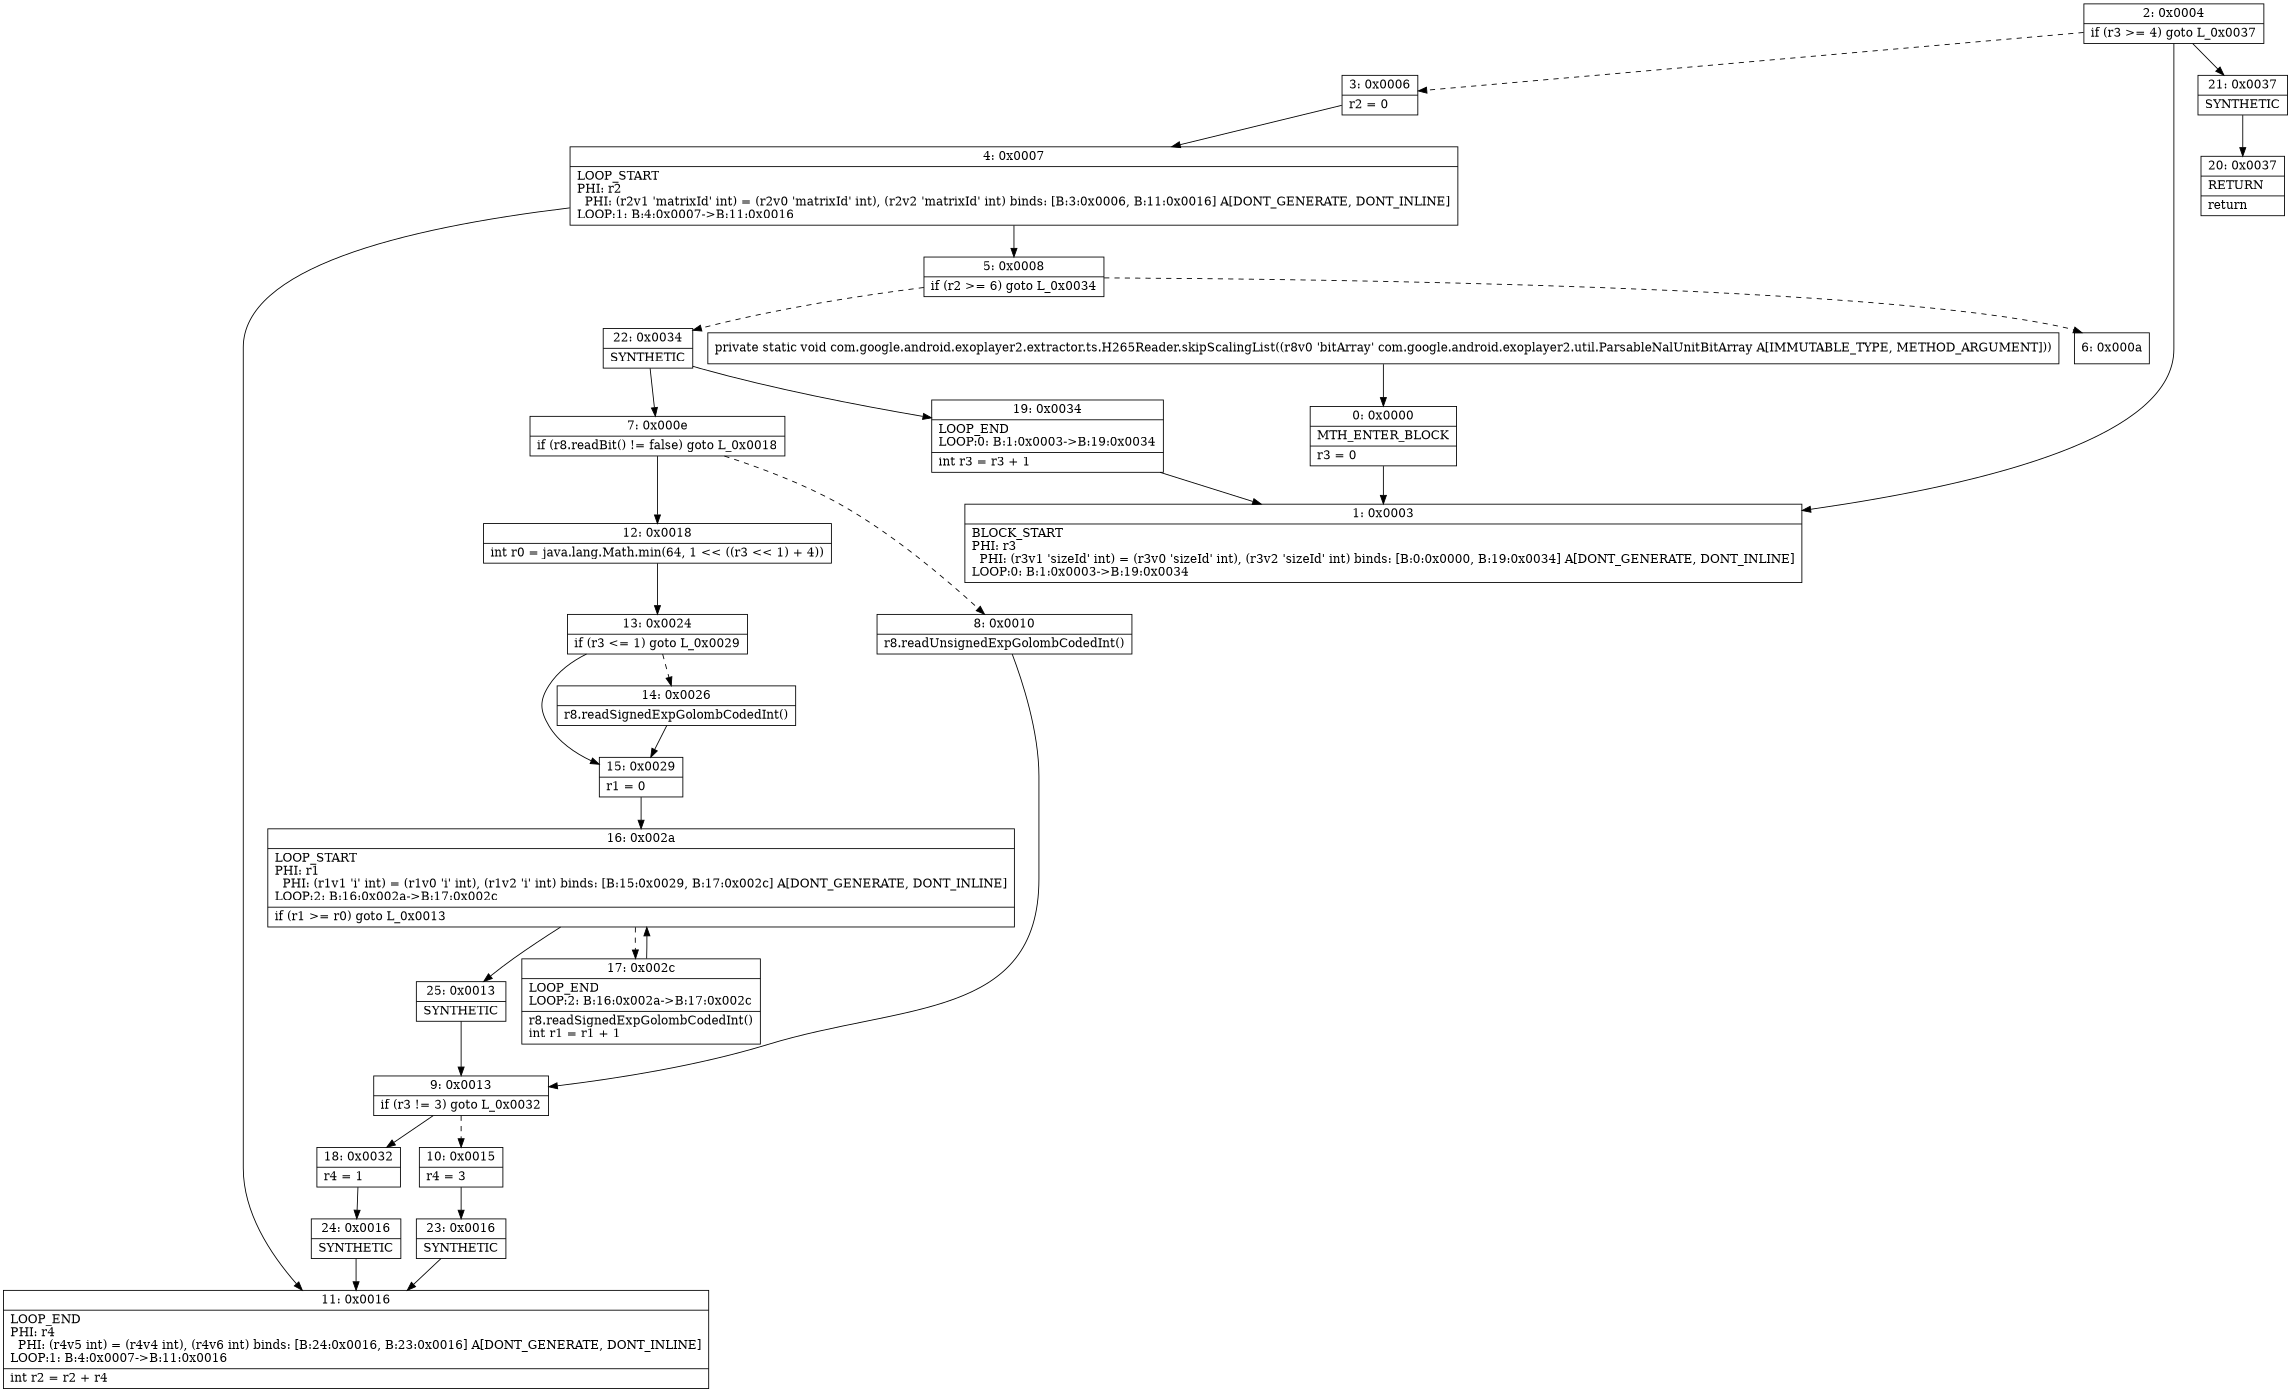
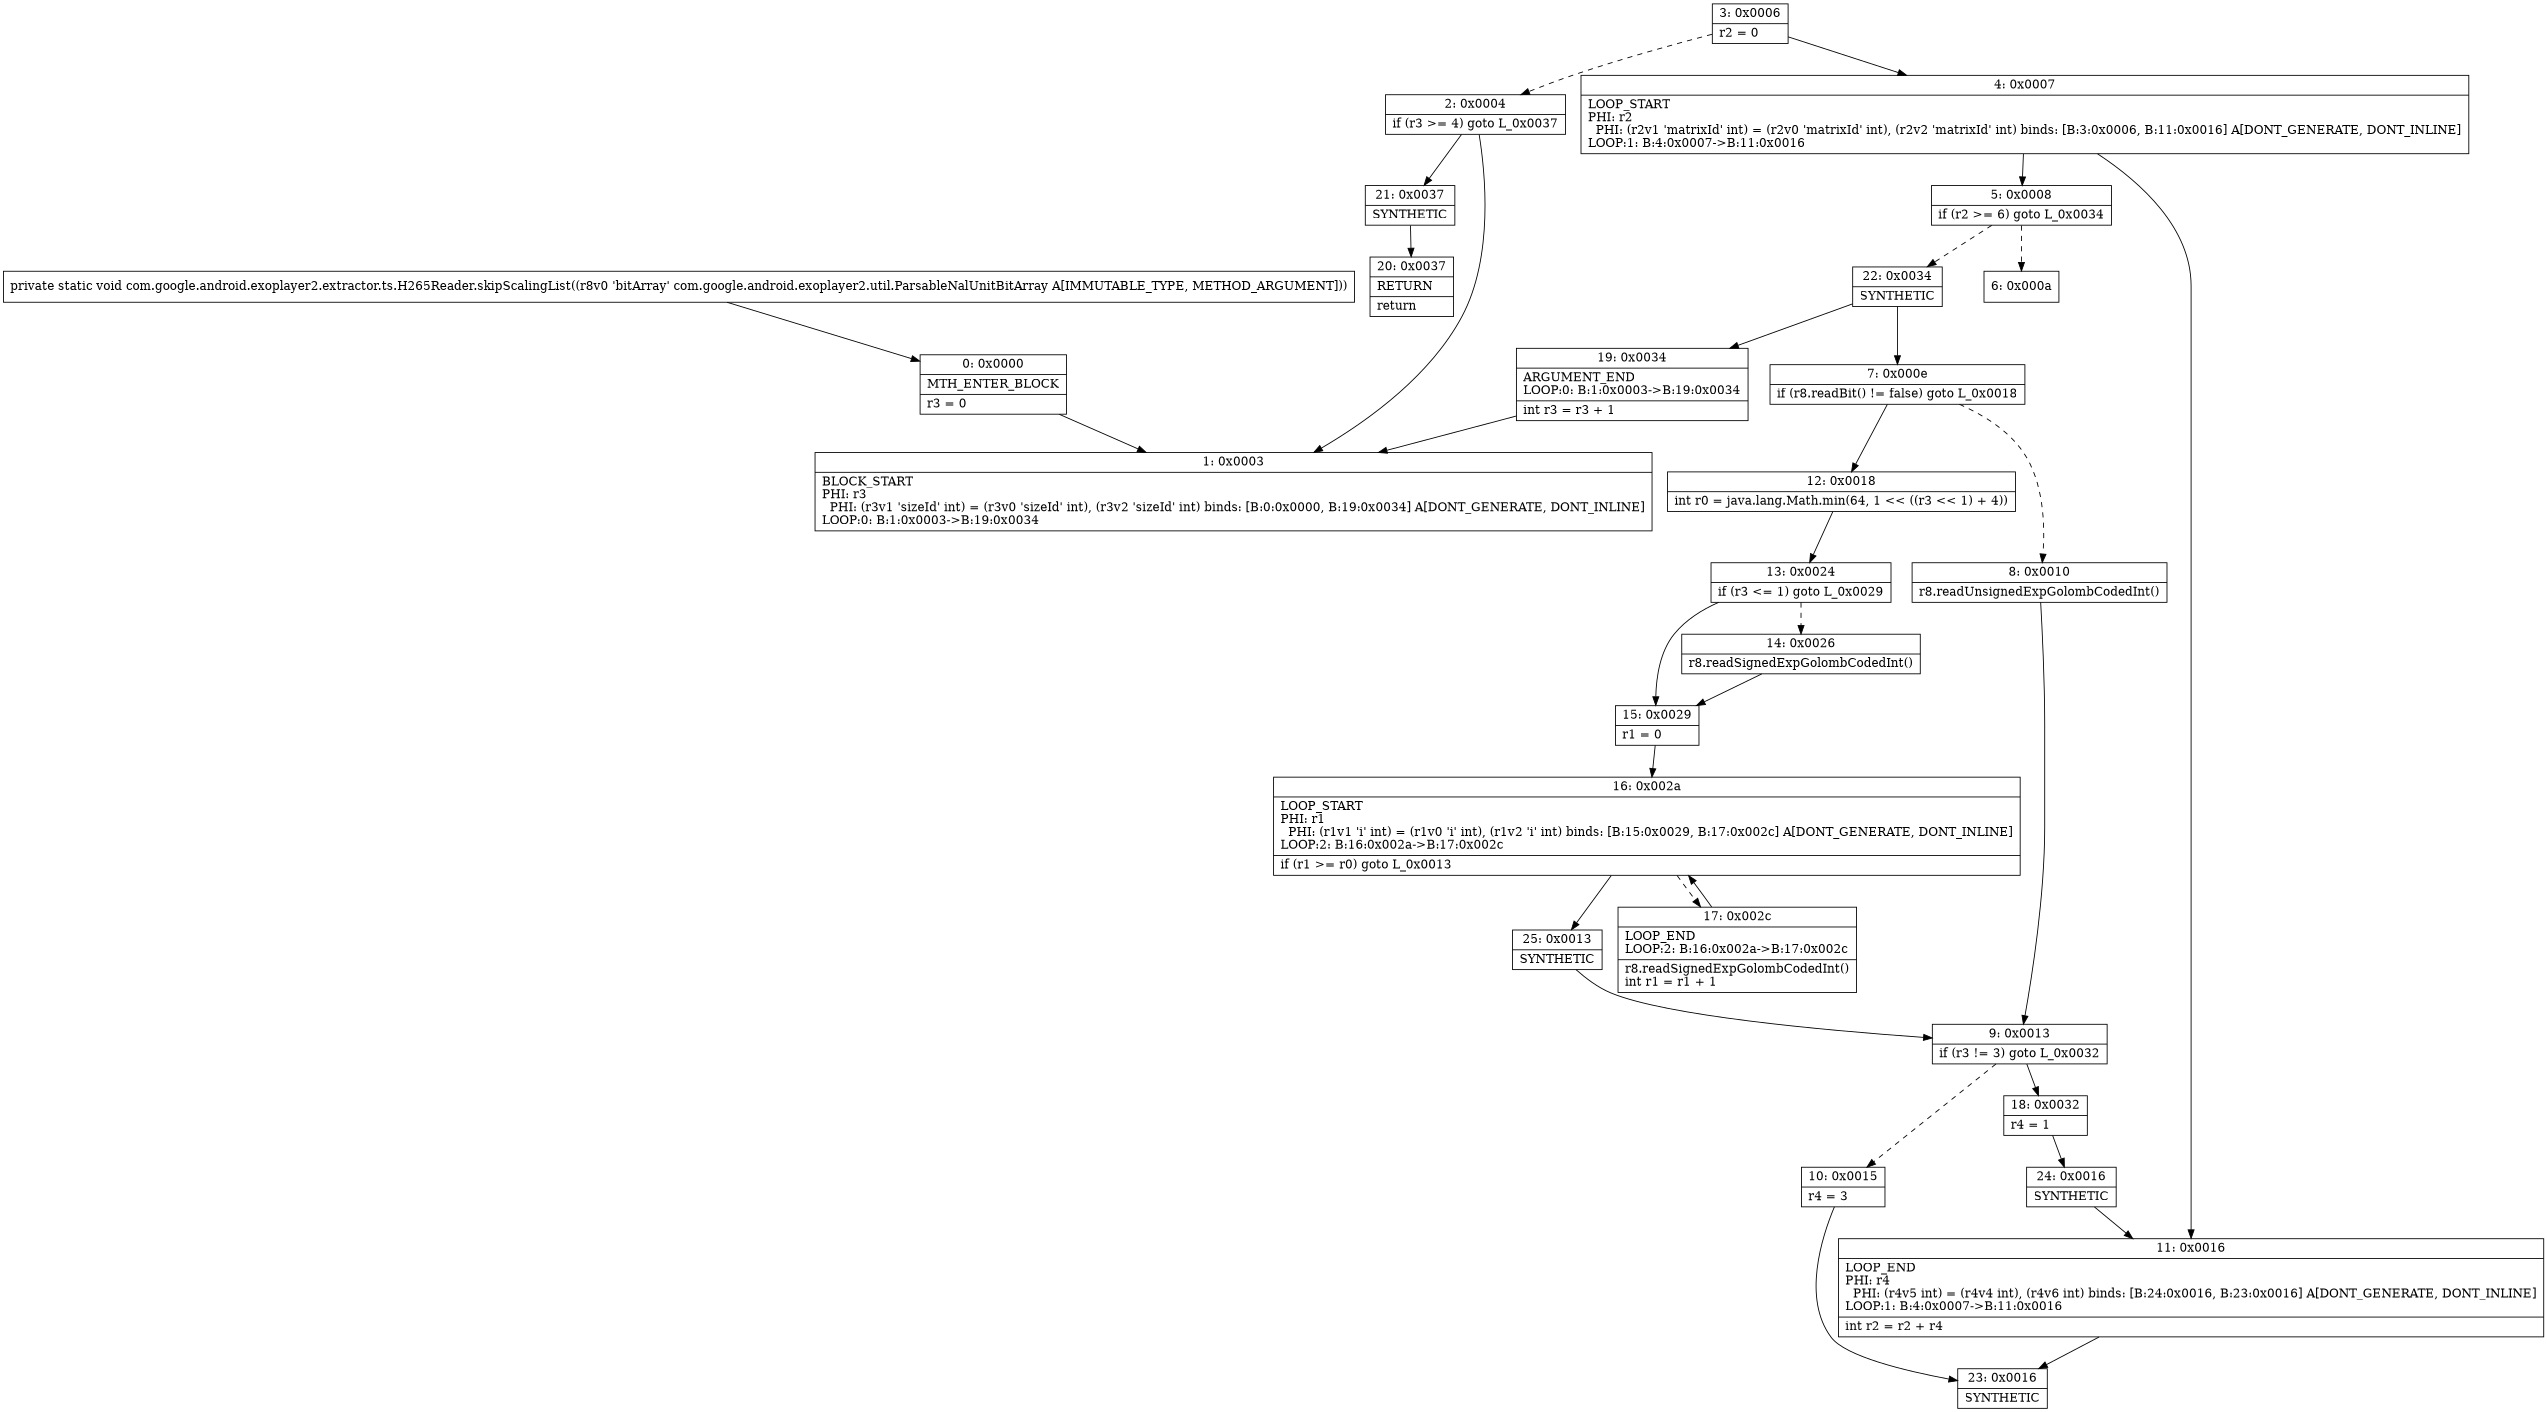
edge "2: 0x0004" -> "3: 0x0006": reversed
node "19: 0x0034": text "LOOP_END" -> "ARGUMENT_END"
edge "23: 0x0016" -> "11: 0x0016": reversed
